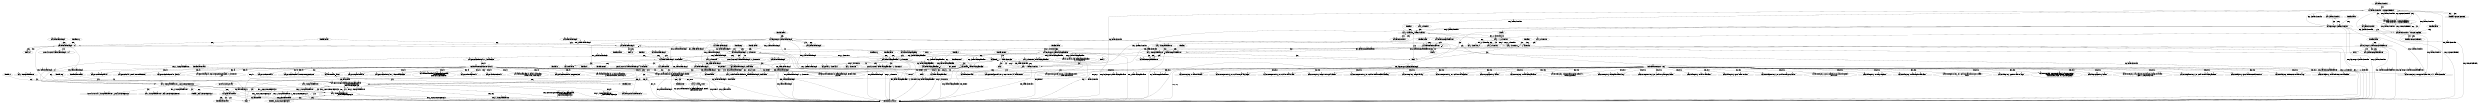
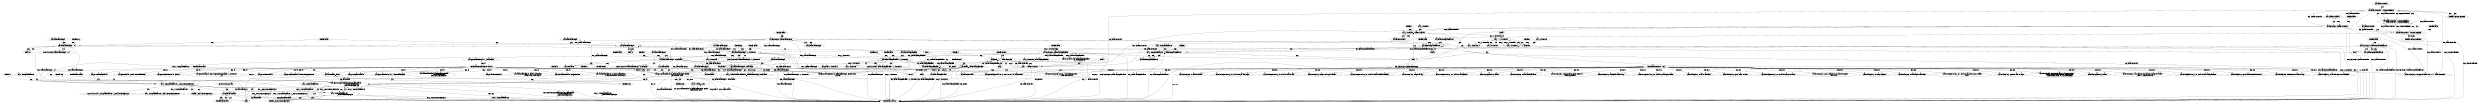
edge "(Call,header.cluster_bits > MAX_CLUSTER_BITS)" -> "(Call,s->cluster_bits = header.cluster_bits)": now "(Call,header.cluster_bits > MAX_CLUSTER_BITS)" -> "(Call,&header.cluster_bits)"
edge "(Call,s->cluster_size = 1 << s->cluster_bits)" -> "(Call,s->cluster_bits = header.cluster_bits)": now "(Call,s->cluster_size = 1 << s->cluster_bits)" -> "(Call,1 << s->cluster_bits)"
edge "(Identifier,MIN_CLUSTER_BITS)" -> "(Call,header.cluster_bits < MIN_CLUSTER_BITS)": label "AST: " -> "DDG: bs"
node "(Call,header.extensions_features    = 0)": label "(Call,header.extensions_features    = 0)" -> "(Call,header.incompatible_features    = 0)"
edge "(Call,be64_to_cpus(&header.backing_file_offset))" -> "(Call,ext_end = header.backing_file_offset)": now "(Call,ext_end = 1 << header.cluster_bits)" -> "(Call,ext_end = header.backing_file_offset)"
node "(Call,qcow2_free_snapshots(bs))": removed
edge "(ControlStructure,goto fail;)" -> "(Call,g_free(feature_table))": label "CFG: " -> "AST: "
node "(Call,cleanup_unknown_header_ext(bs))": removed
